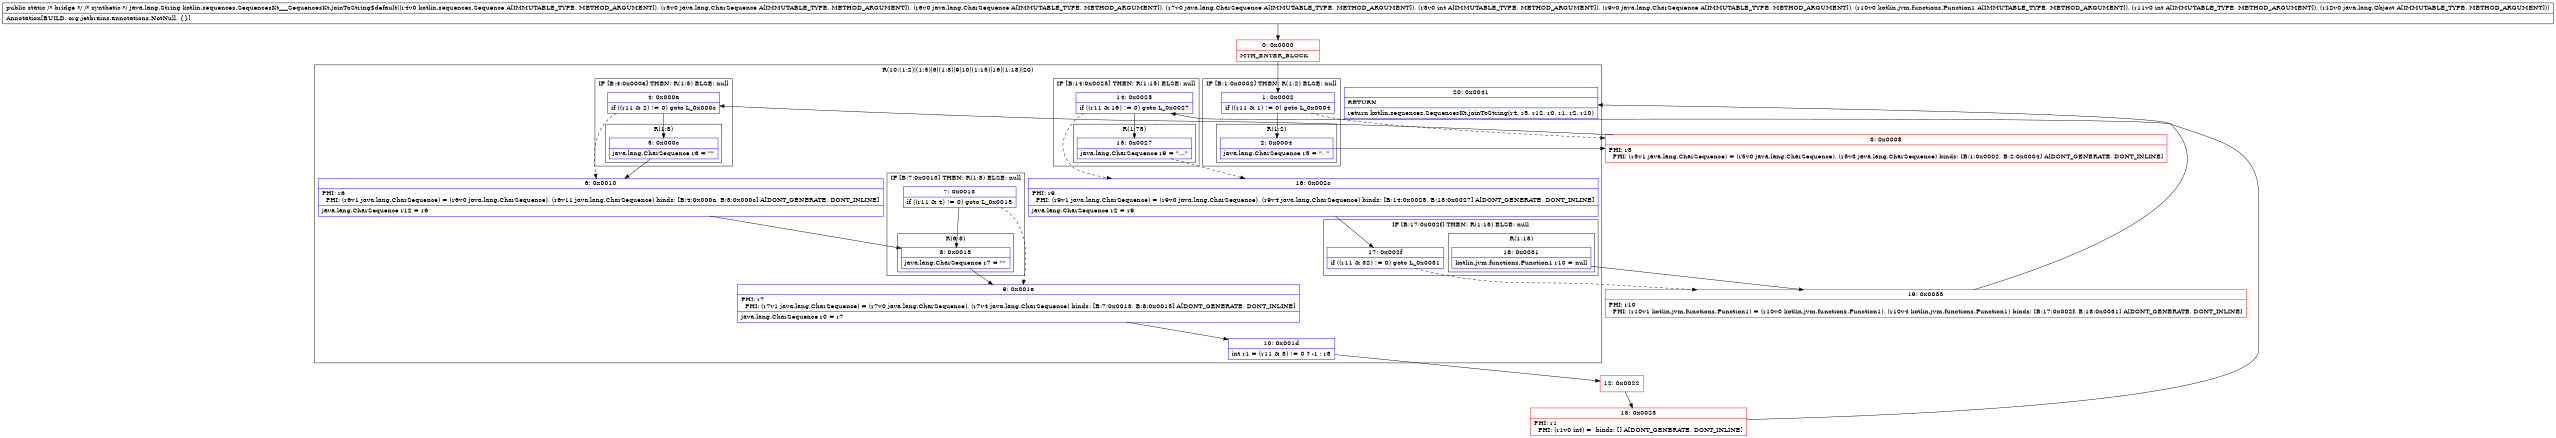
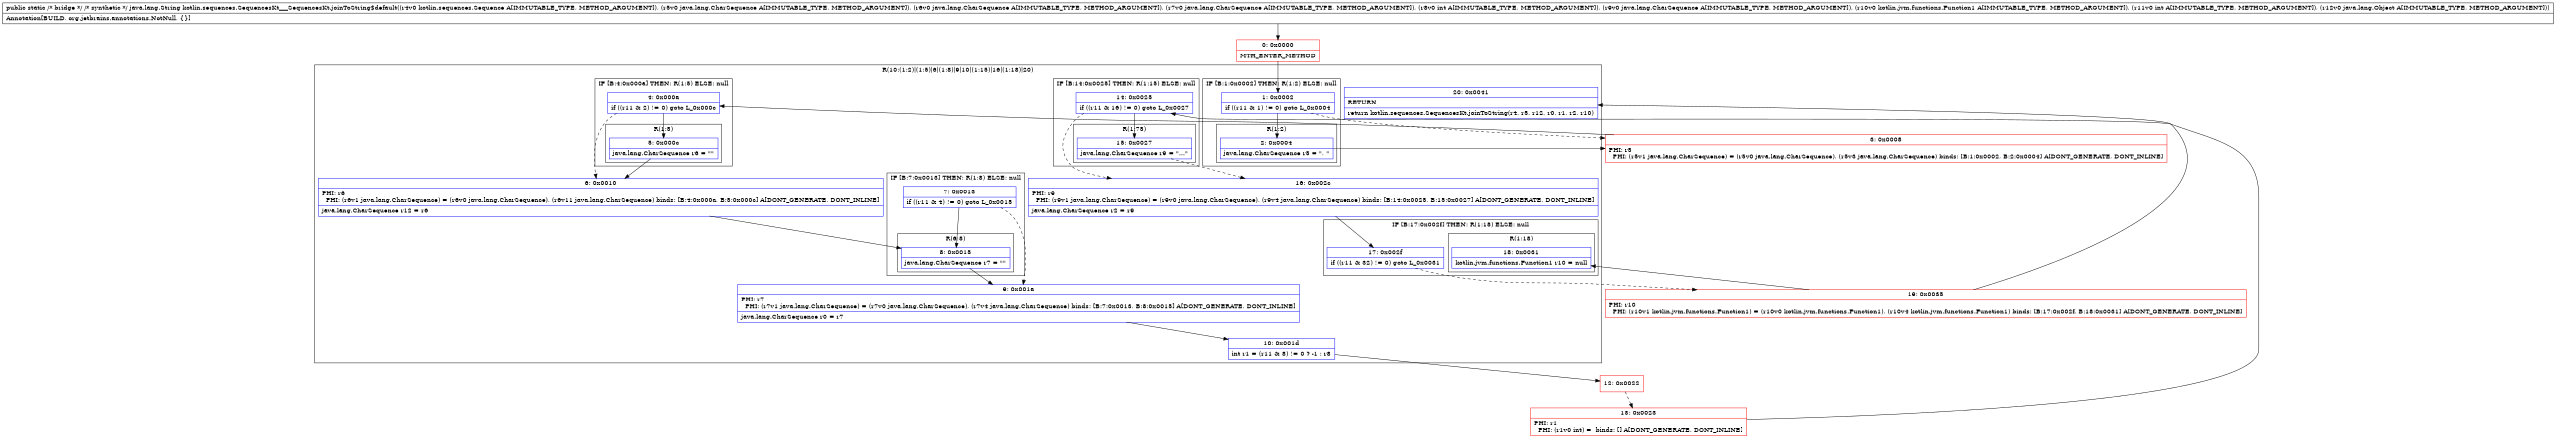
node "0: 0x0000": text "MTH_ENTER_BLOCK" -> "MTH_ENTER_METHOD"
edge "18: 0x0031" -> "19: 0x0035": reversed
edge "12: 0x0022" -> "13: 0x0023": style solid -> dashed
